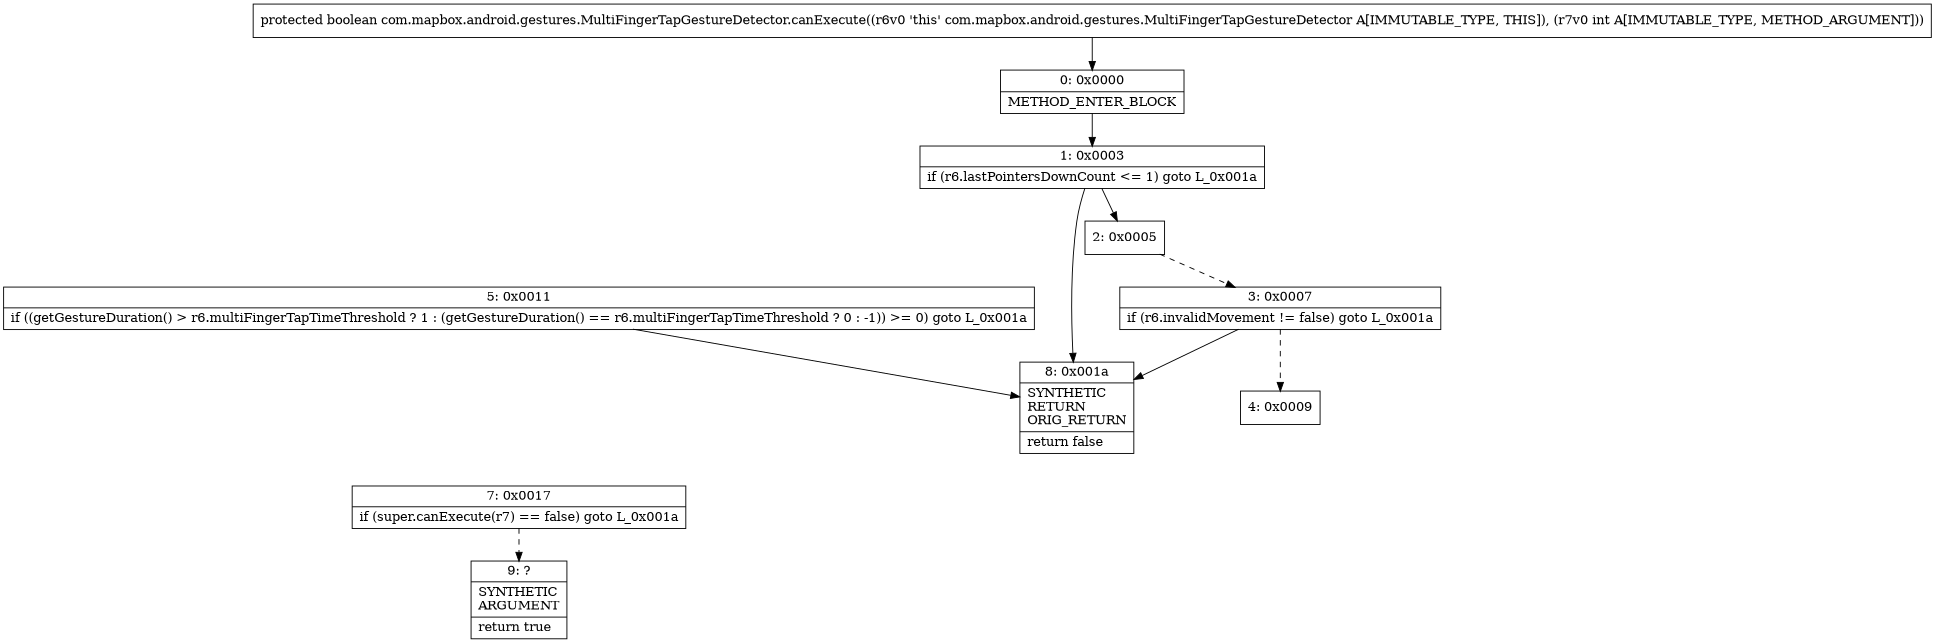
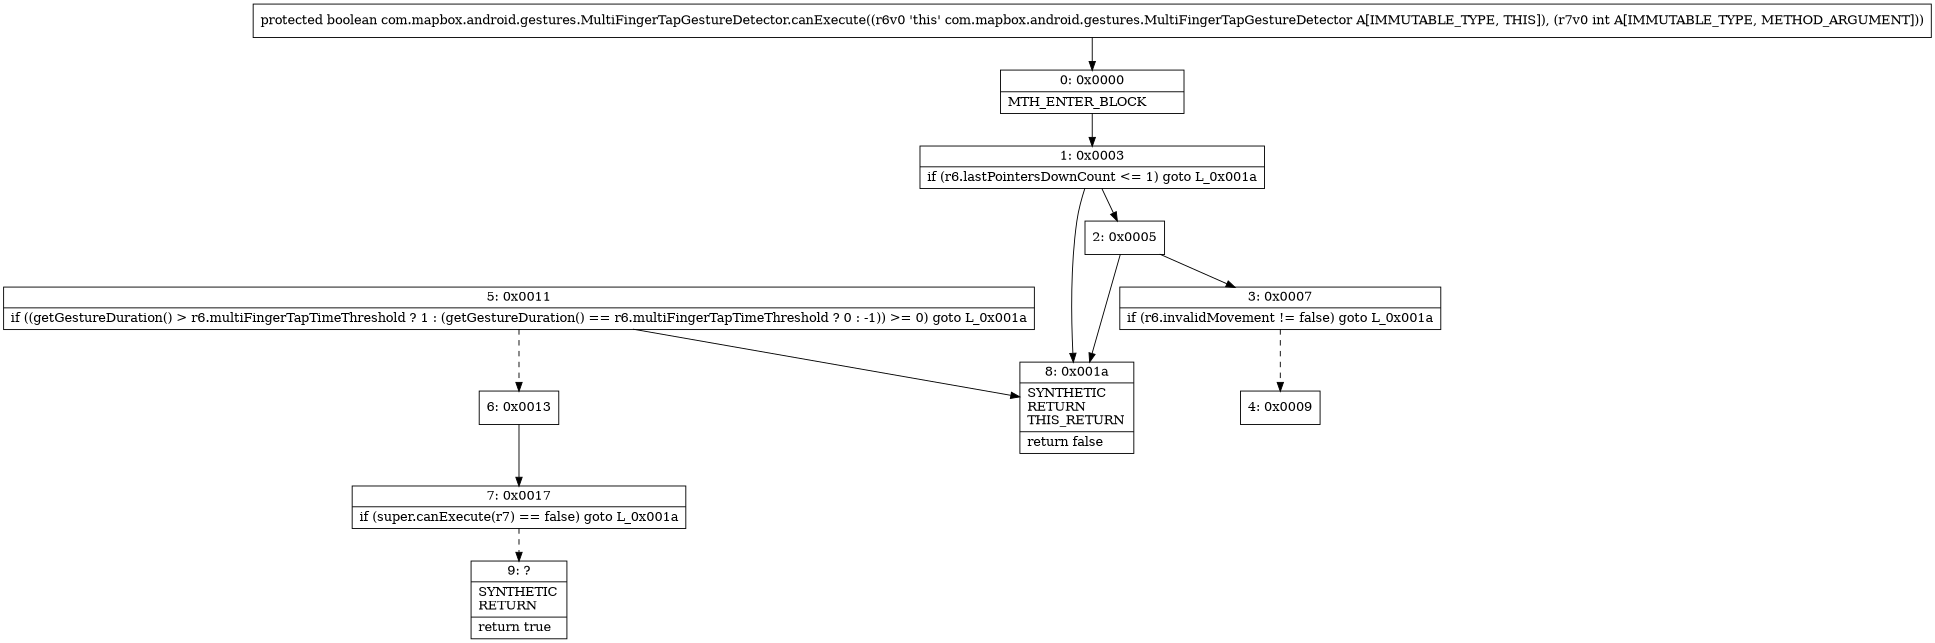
node "0: 0x0000": text "METHOD_ENTER_BLOCK" -> "MTH_ENTER_BLOCK"
edge "2: 0x0005" -> "3: 0x0007": style dashed -> solid
edge "3: 0x0007" -> "8: 0x001a": now "2: 0x0005" -> "8: 0x001a"
node "6: 0x0013": added
node "8: 0x001a": text "ORIG_RETURN" -> "THIS_RETURN"
node "9: ?": text "ARGUMENT" -> "RETURN"
